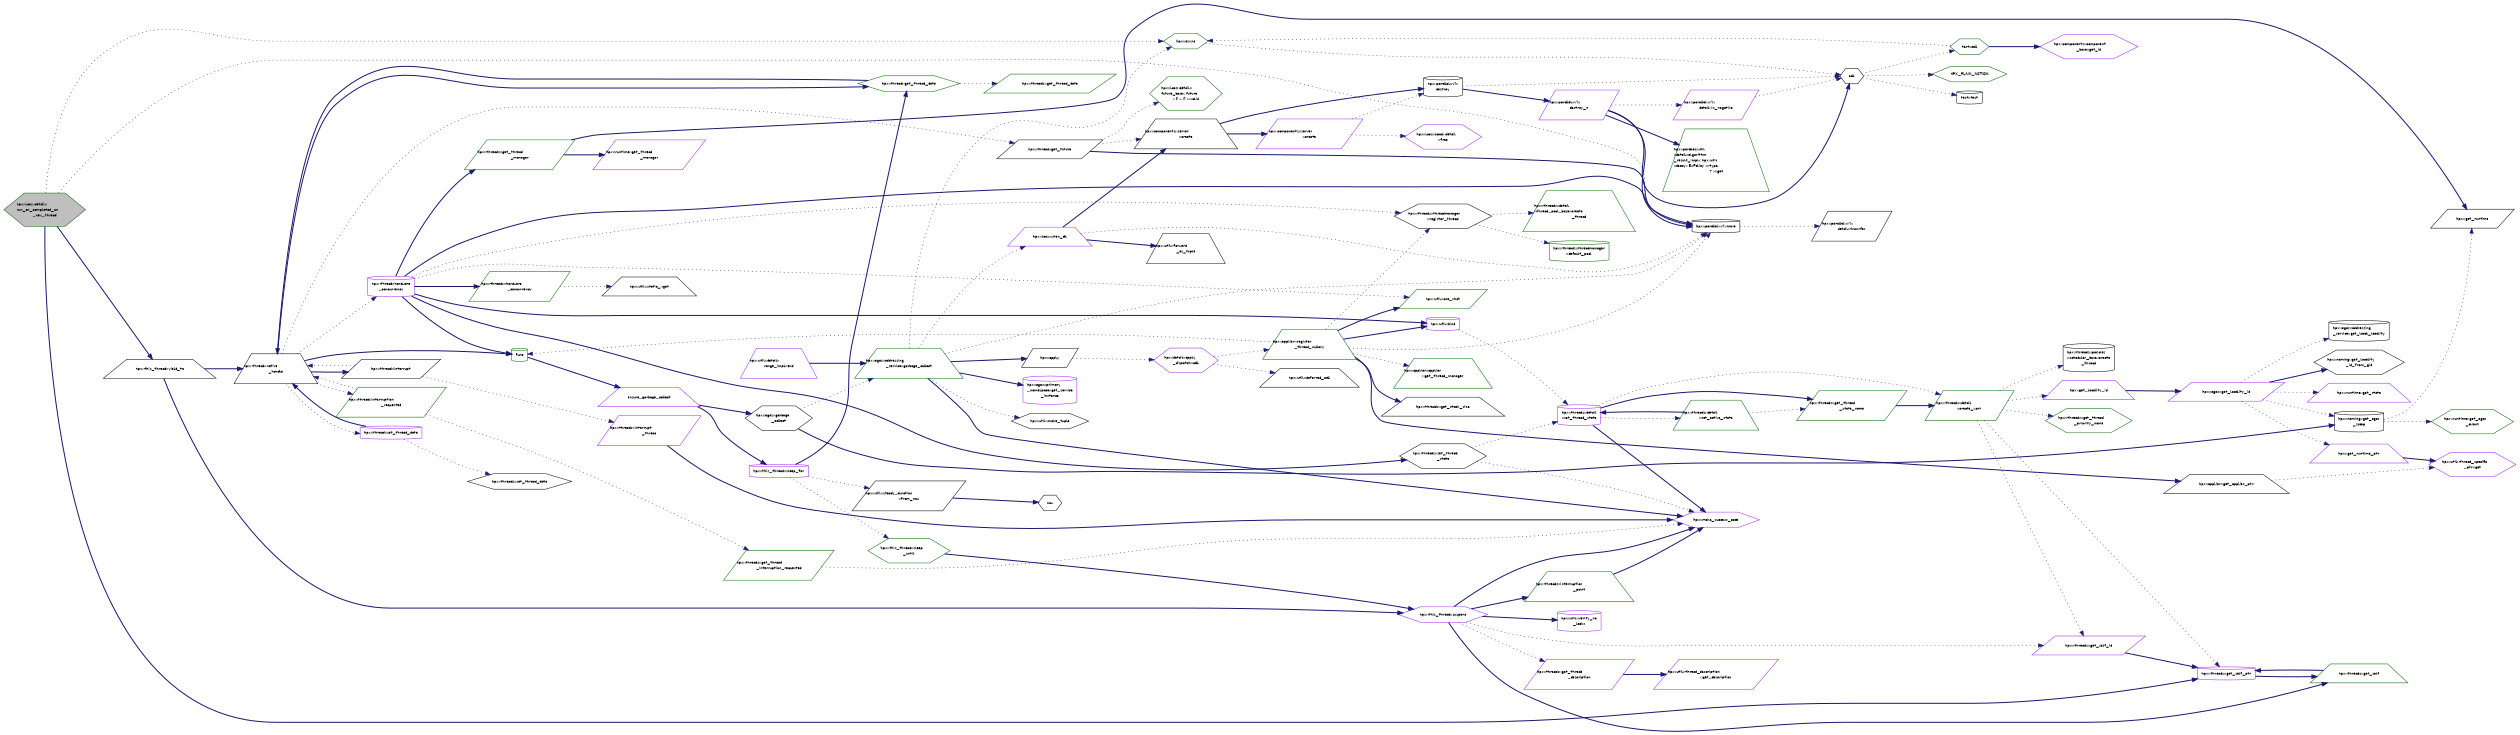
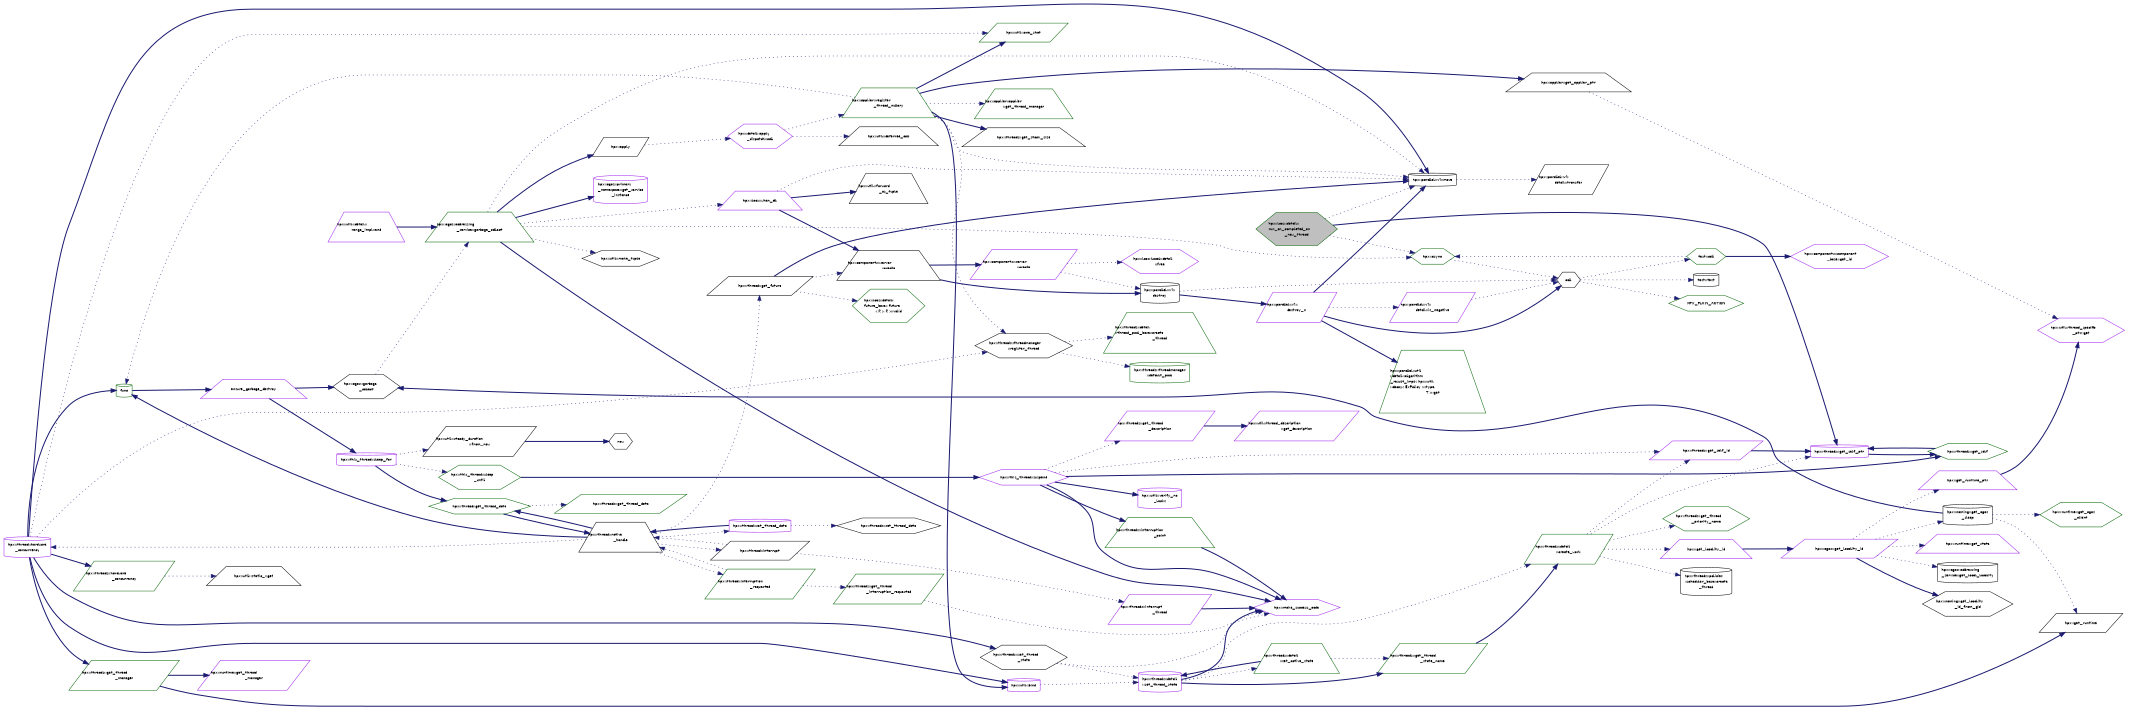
node "hpx::this_thread::yield_to": removed
edge "hpx::thread::native _handle" -> "hpx::thread::interrupt": style bold -> dotted
node "ensure_garbage_collect": label "ensure_garbage_collect" -> "ensure_garbage_destroy"
edge "hpx::agas::garbage _collect" -> "hpx::naming::get_agas _sleep": reversed
node "hpx::threads::get_self": shape trapezium -> hexagon
